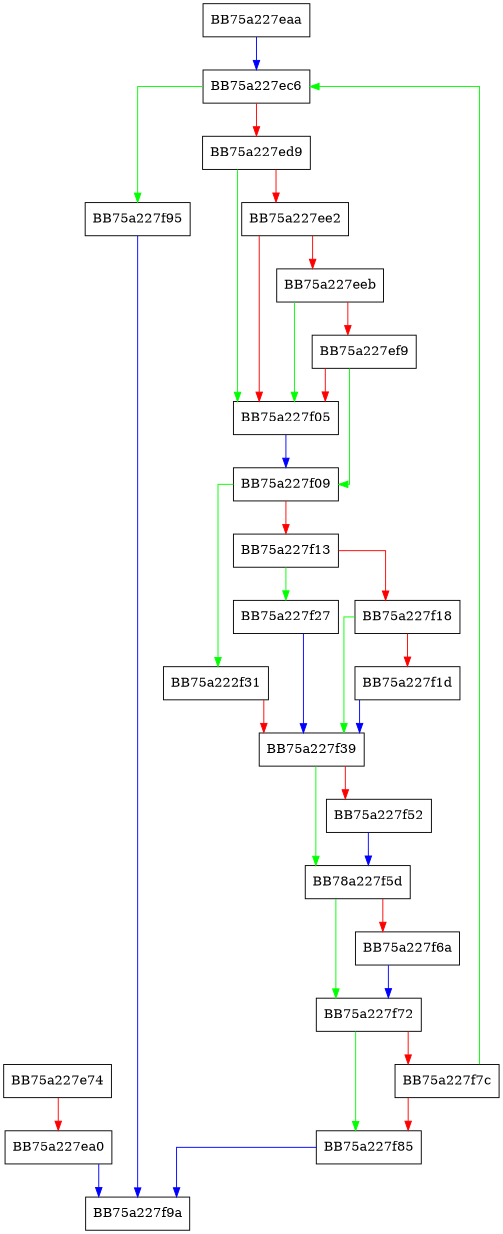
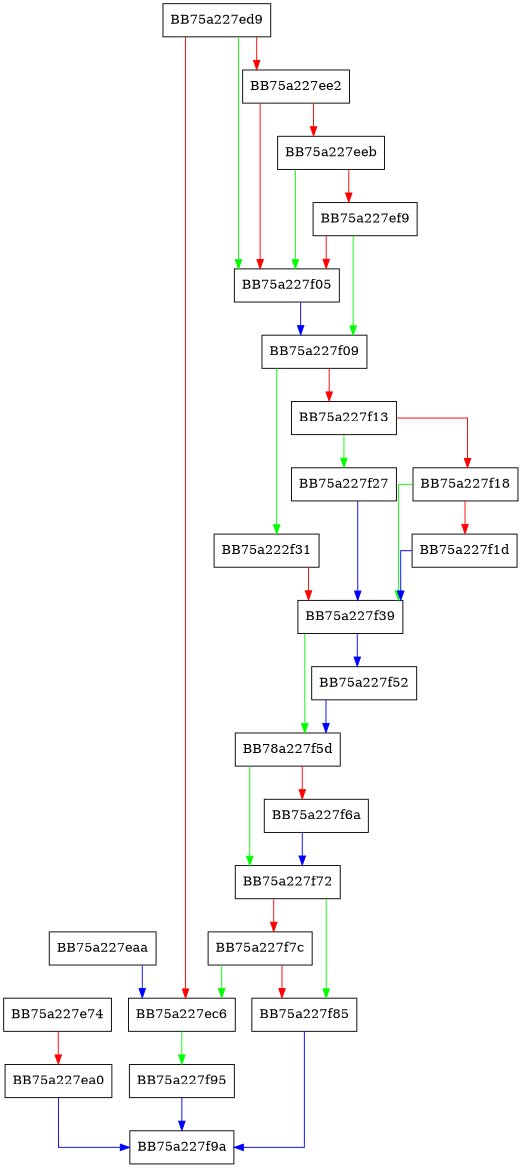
edge "BB75a227ec6" -> "BB75a227ed9": reversed
edge "BB75a227f39" -> "BB75a227f52": color red -> blue
